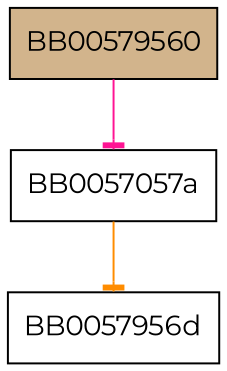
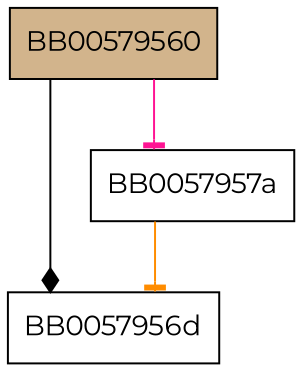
edge "BB00579560" -> "BB0057956d": added
node "BB0057057a": label "BB0057057a" -> "BB0057957a"
